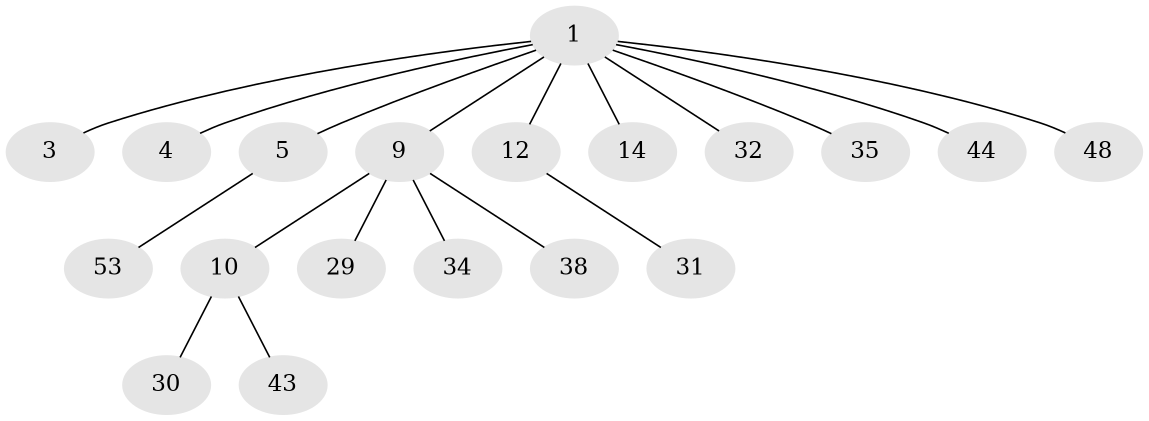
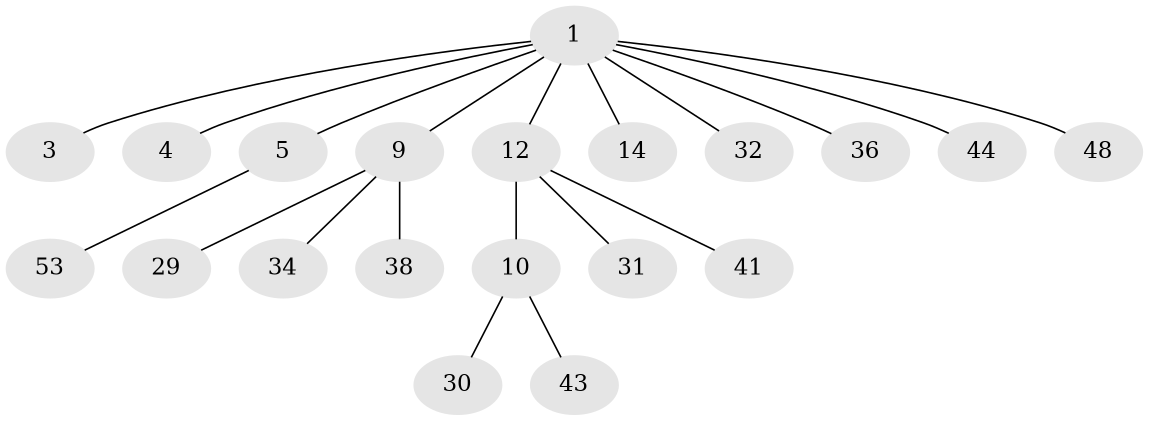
node "35": label "35" -> "36"
edge "9" -- "10": now "12" -- "10"
node "41": added
